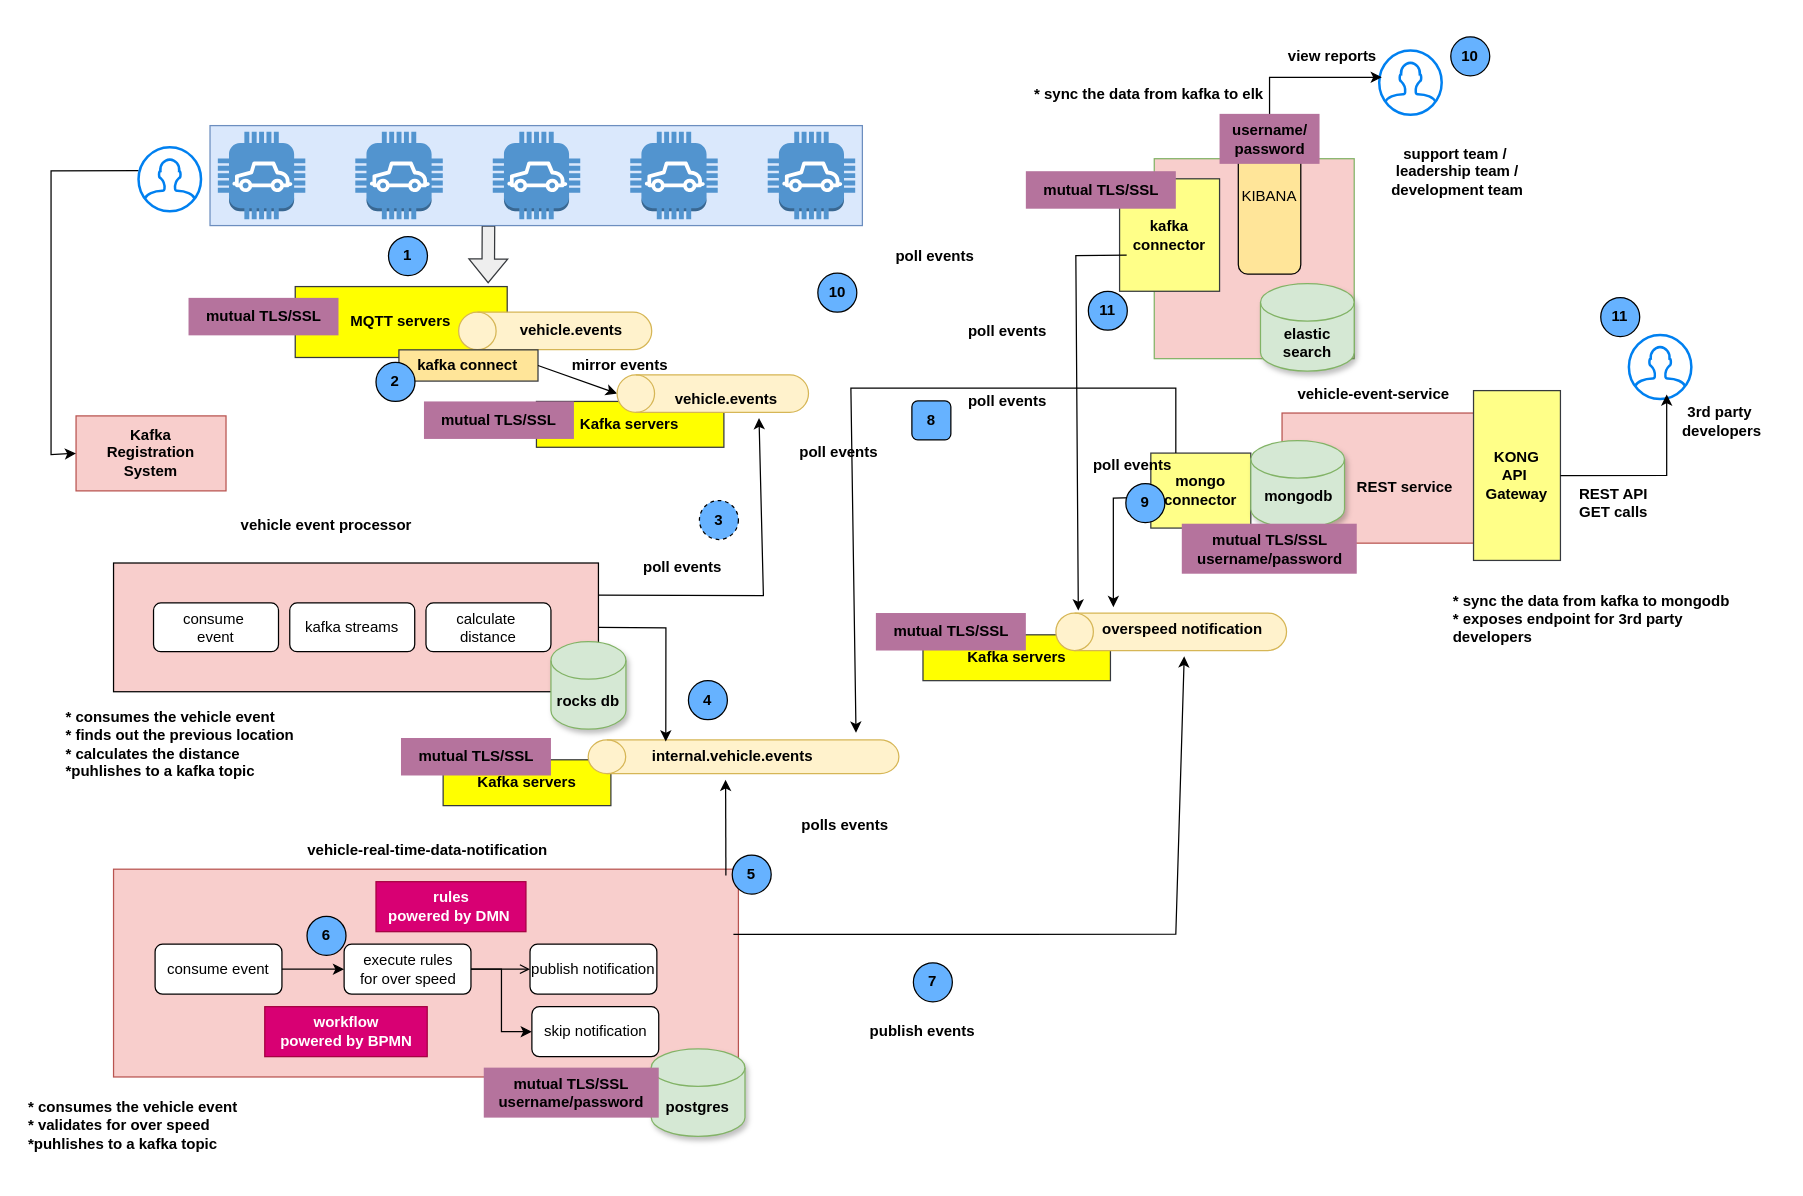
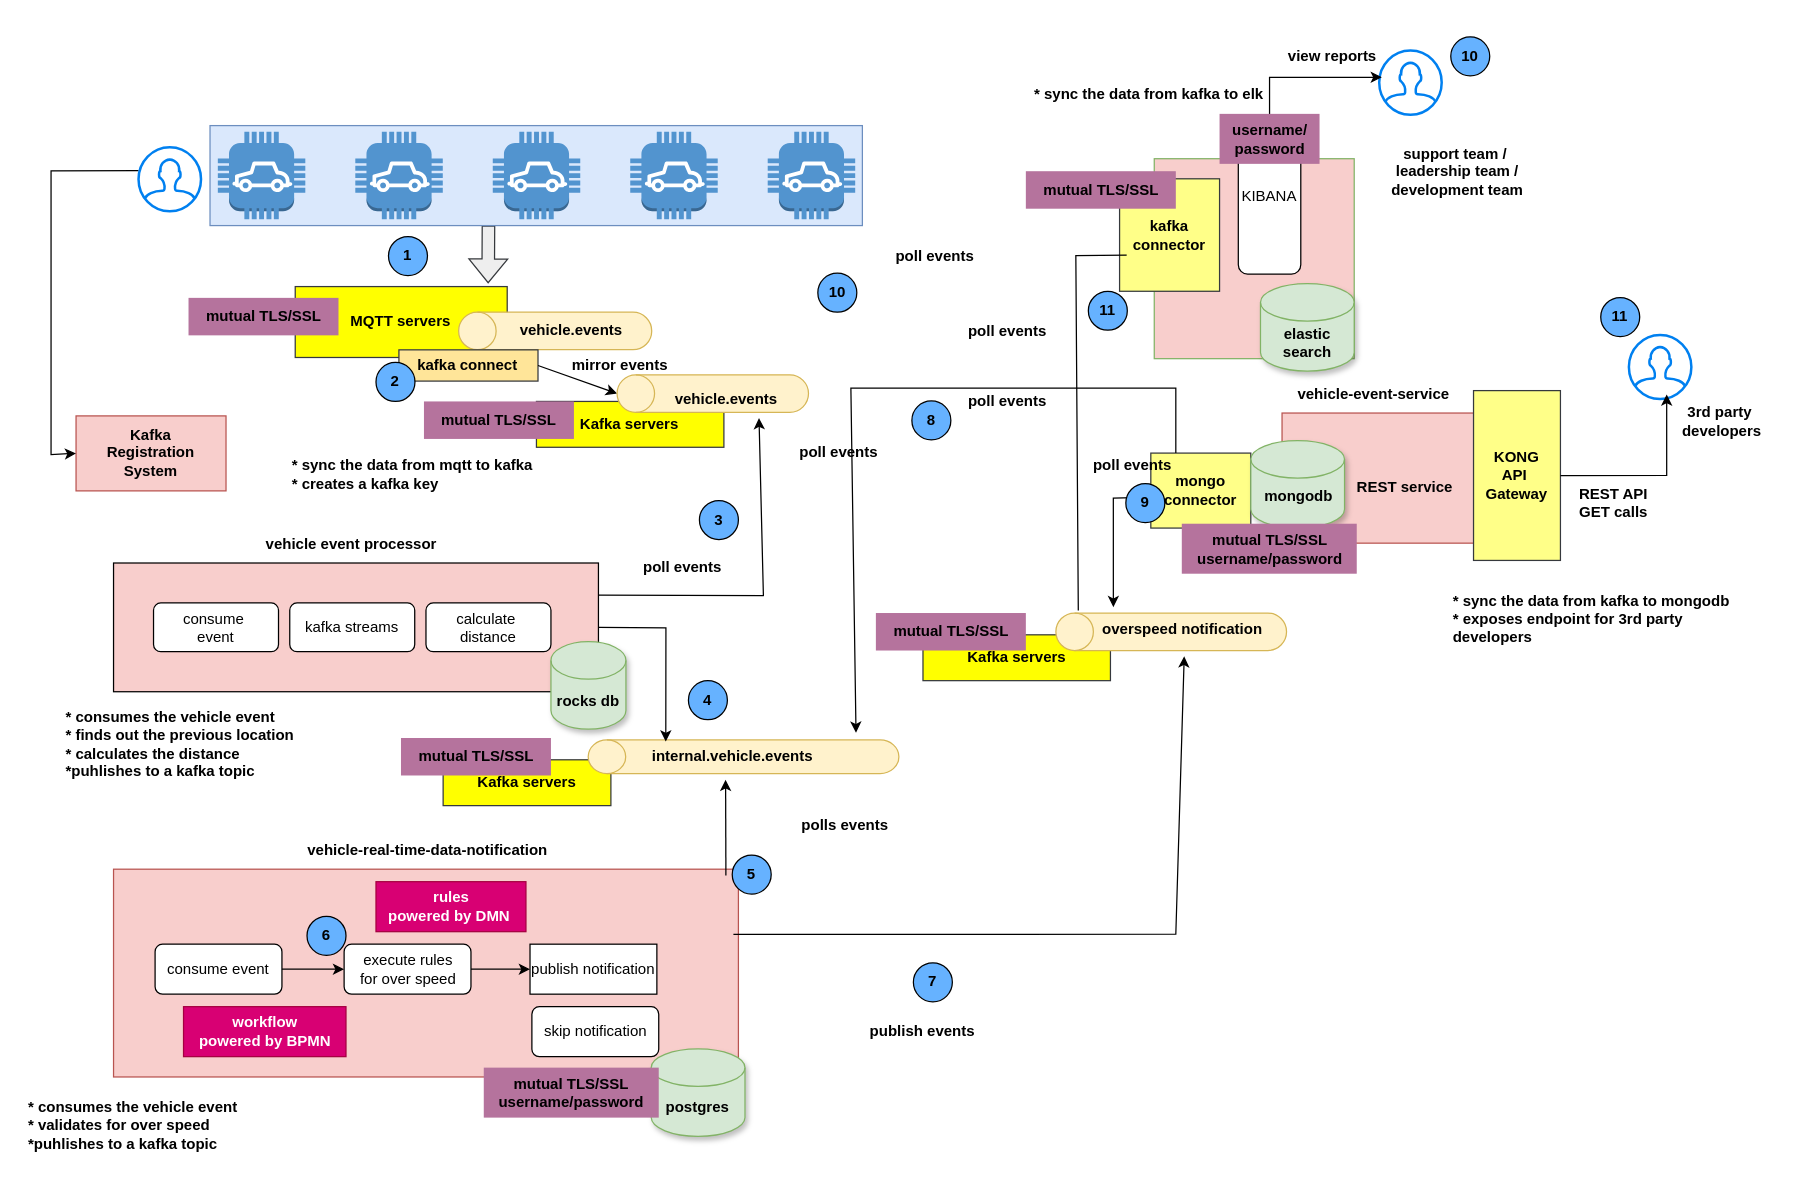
node "KIBANA": fillcolor #ffe599 -> #ffffff
node "8": shape rounded rectangle -> ellipse
node "* sync the data from mqtt to kafka * creates a kafka key": added
node "3": style dashed -> solid
node "vehicle event processor": moved (326, 526) -> (351, 544)
edge "kafka connector" -> "overspeed notification": arrowhead classic -> none
edge "execute rules for over speed" -> "publish notification": arrowhead open -> classic
node "publish notification": shape rounded rectangle -> rectangle
edge "execute rules for over speed" -> "skip notification": removed
node "workflow powered by BPMN": moved (346, 1032) -> (264, 1032)
